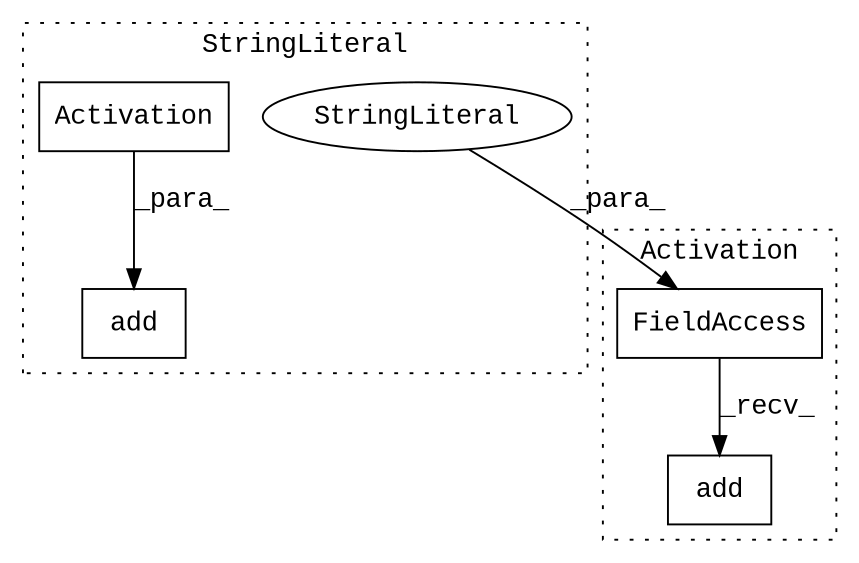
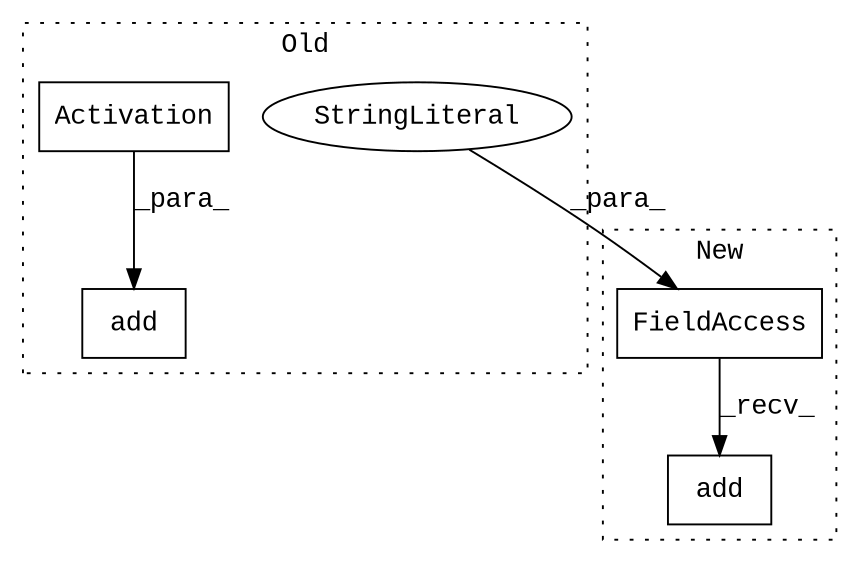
cluster "StringLiteral": label "StringLiteral" -> "Old"
cluster "Activation": label "Activation" -> "New"
